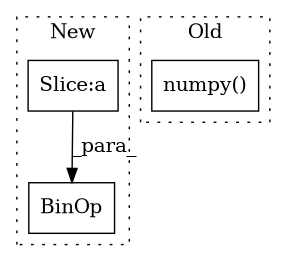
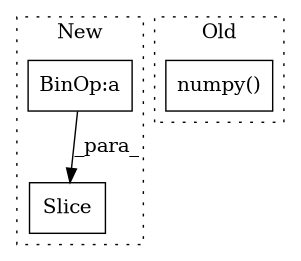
node "Slice:a": label "Slice:a" -> "BinOp:a"
node "BinOp": label "BinOp" -> "Slice"
